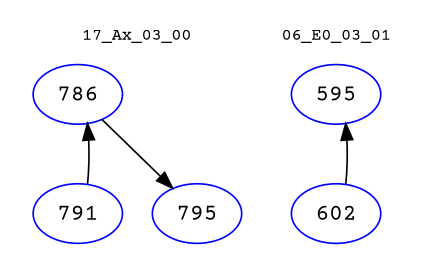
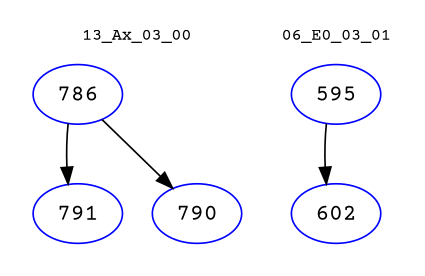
cluster "17_Ax_03_00": label "17_Ax_03_00" -> "13_Ax_03_00"
edge "791" -> "786": reversed
edge "602" -> "595": reversed
node "795": label "795" -> "790"
